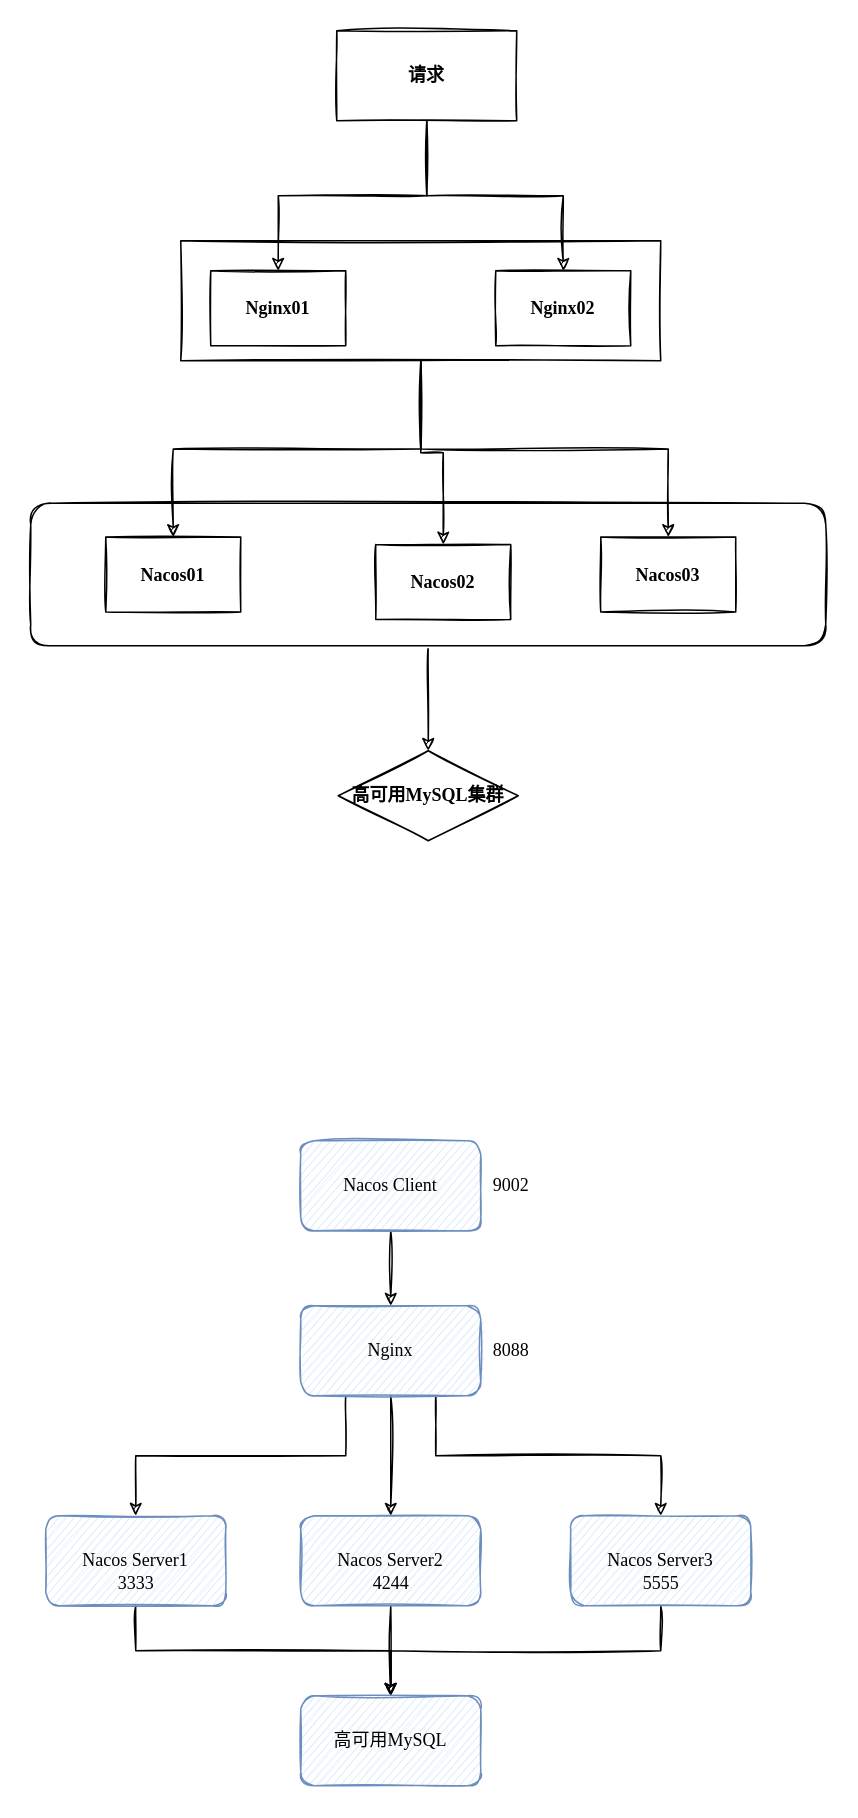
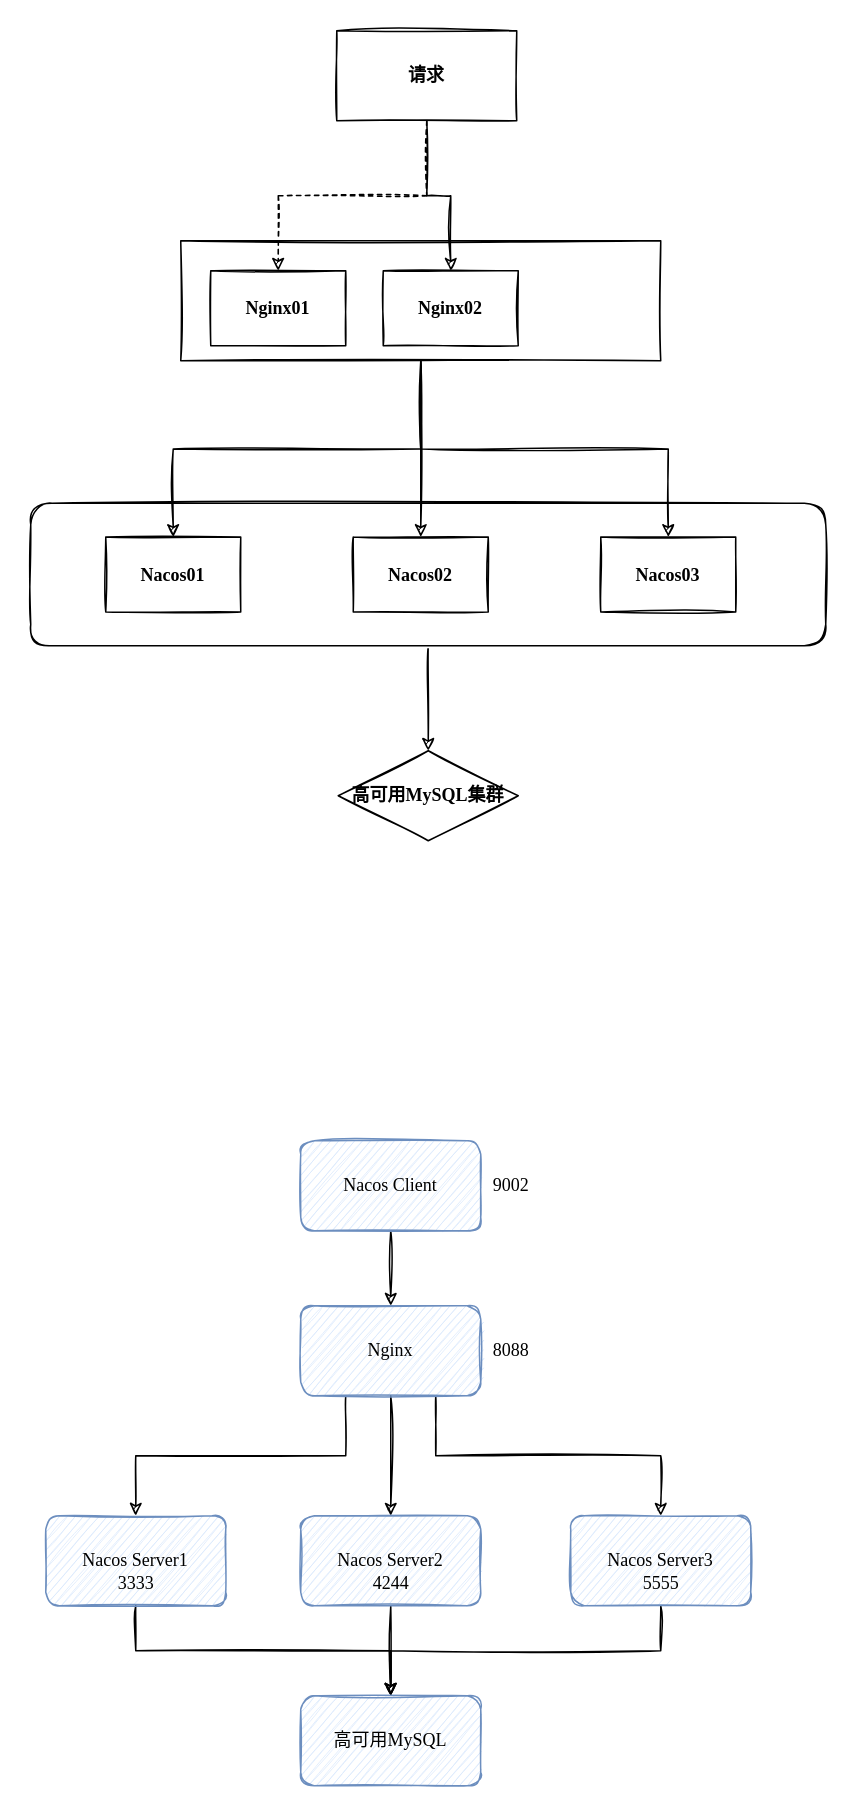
edge "请求" -> "Nginx01": style solid -> dashed
node "Nginx02": moved (563, 308) -> (451, 308)
node "Nacos02": moved (443, 582) -> (421, 575)
